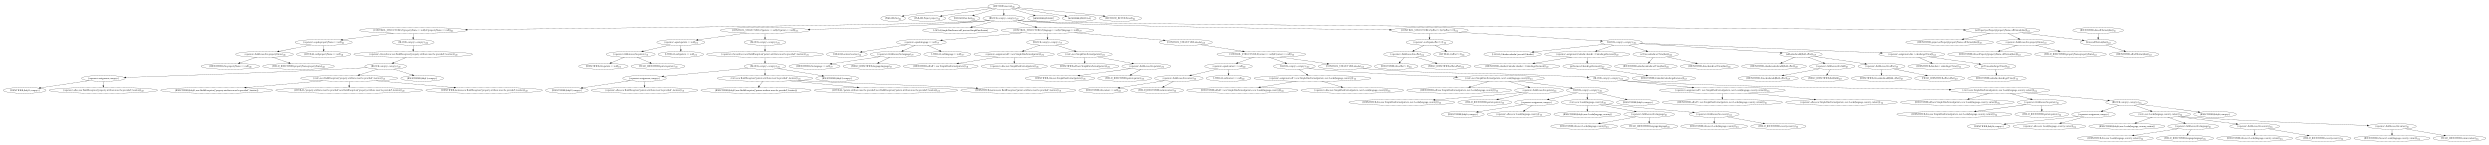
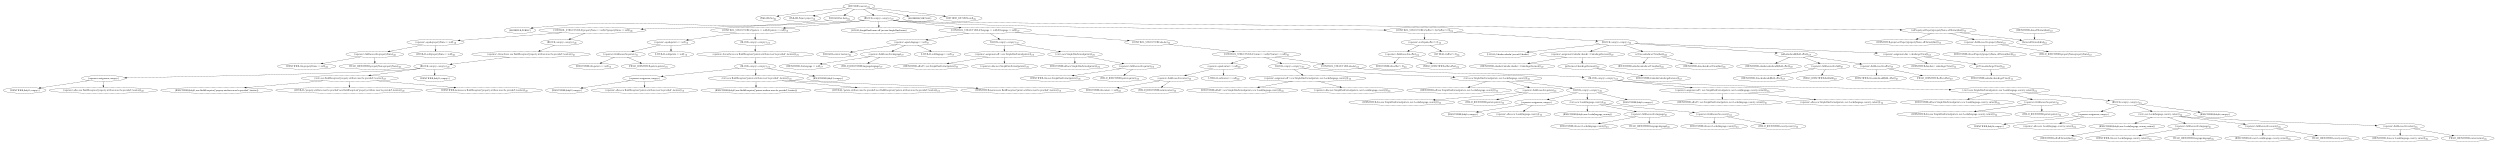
edge "(METHOD,execute)" -> "(MODIFIER,PUBLIC)": now "(PARAM,Date date)" -> "(MODIFIER,PUBLIC)"
edge "(format,sdf.format(date))" -> "(IDENTIFIER,sdf,sdf.format(date))": now "(IDENTIFIER,$obj16,new Locale(language, country, variant))" -> "(IDENTIFIER,sdf,sdf.format(date))"
